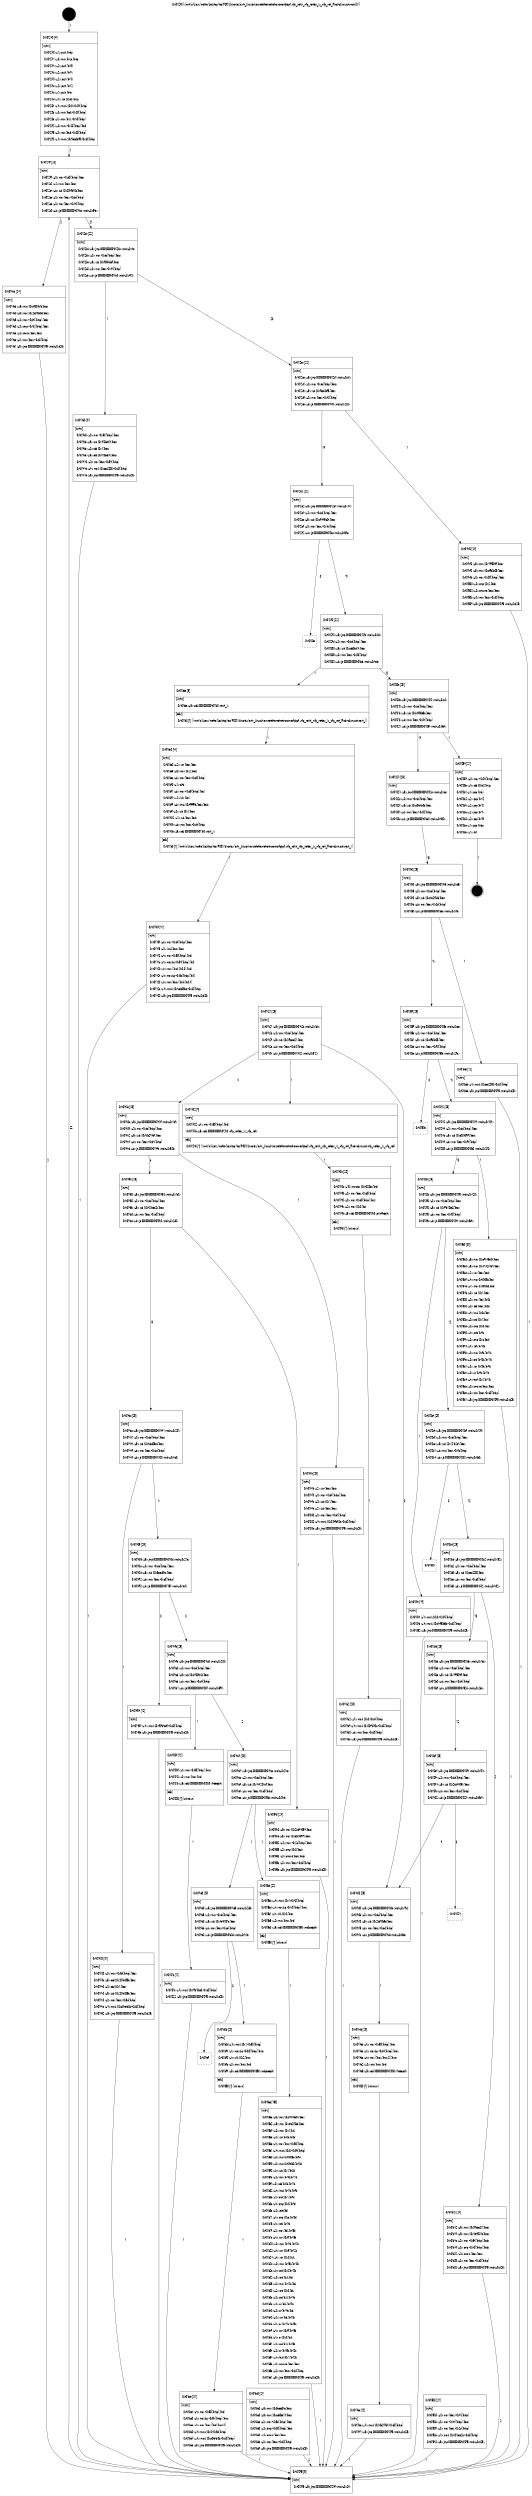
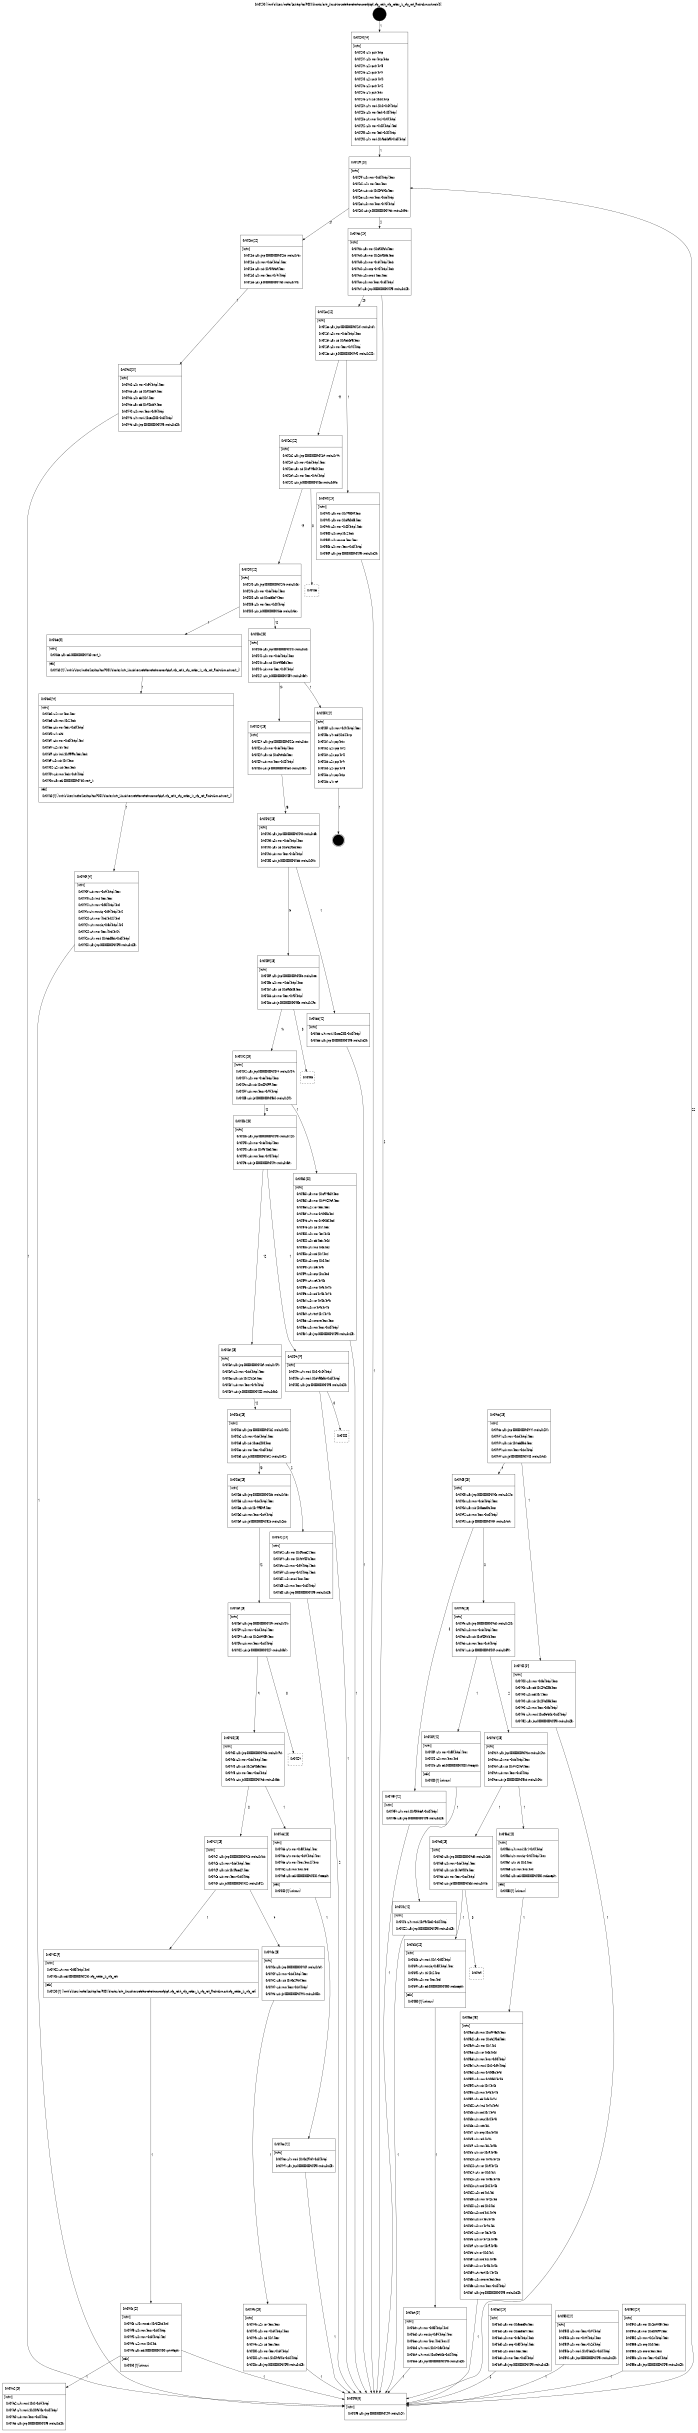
edge "0x4012b6 [22]" -> "0x4012cc [22]": now "0x4017bb [27]" -> "0x4012cc [22]"
node "0x401453 [25]": removed
edge "0x401421 [25]" -> "0x401408 [25]": reversed
edge "0x4013a4 [25]" -> "0x401833": now "0x401844 [19]" -> "0x401833"
edge "0x4017a2 [25]" -> "0x401895 [5]": now "0x40178b [23]" -> "0x401895 [5]"
